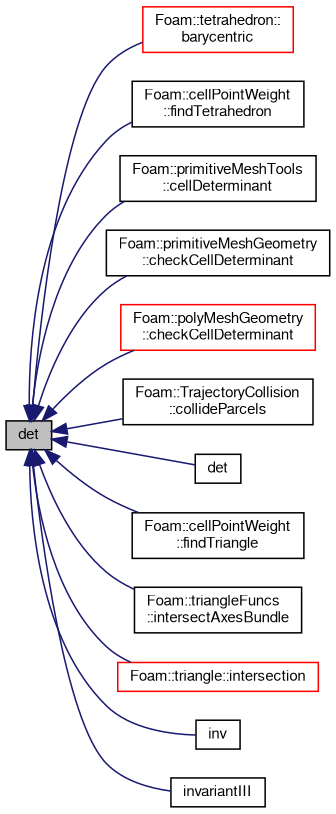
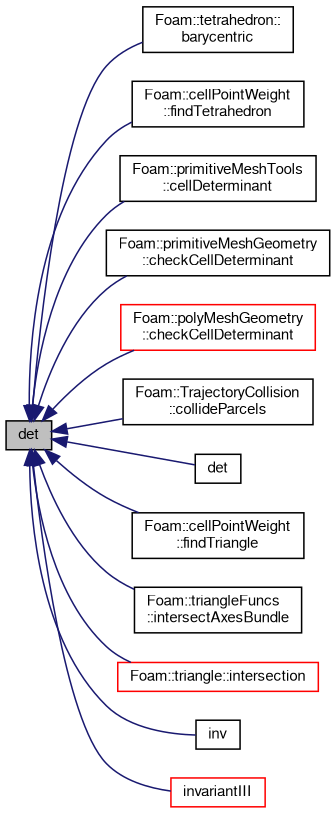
node "Foam::tetrahedron:: barycentric": color red -> black
node "invariantIII": color black -> red
